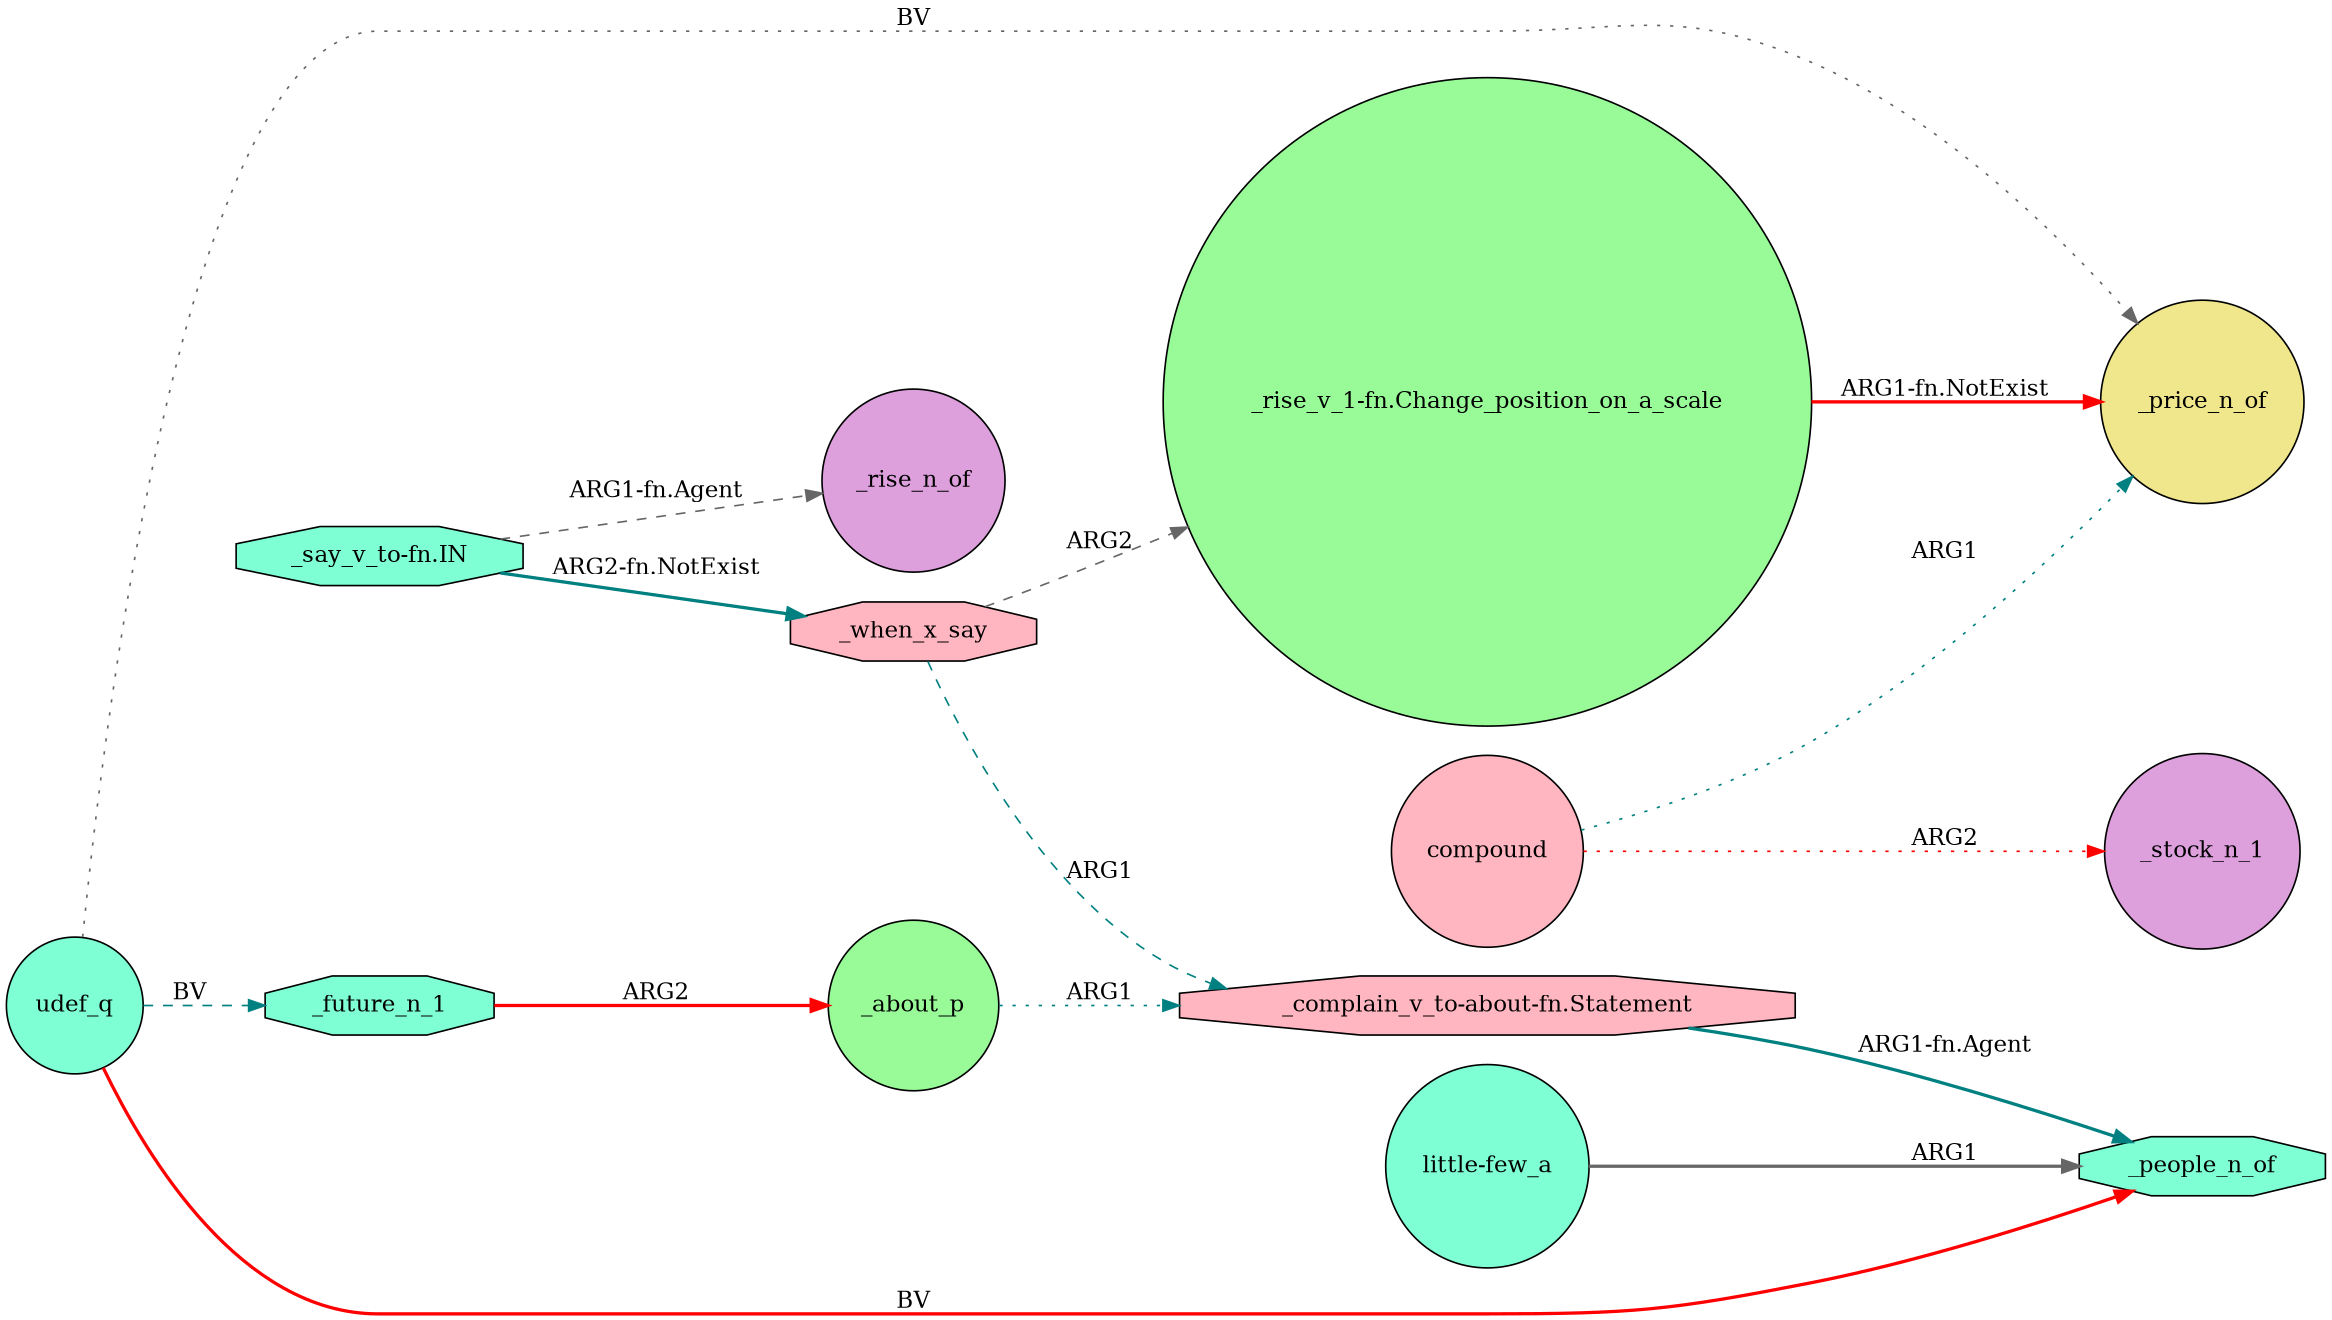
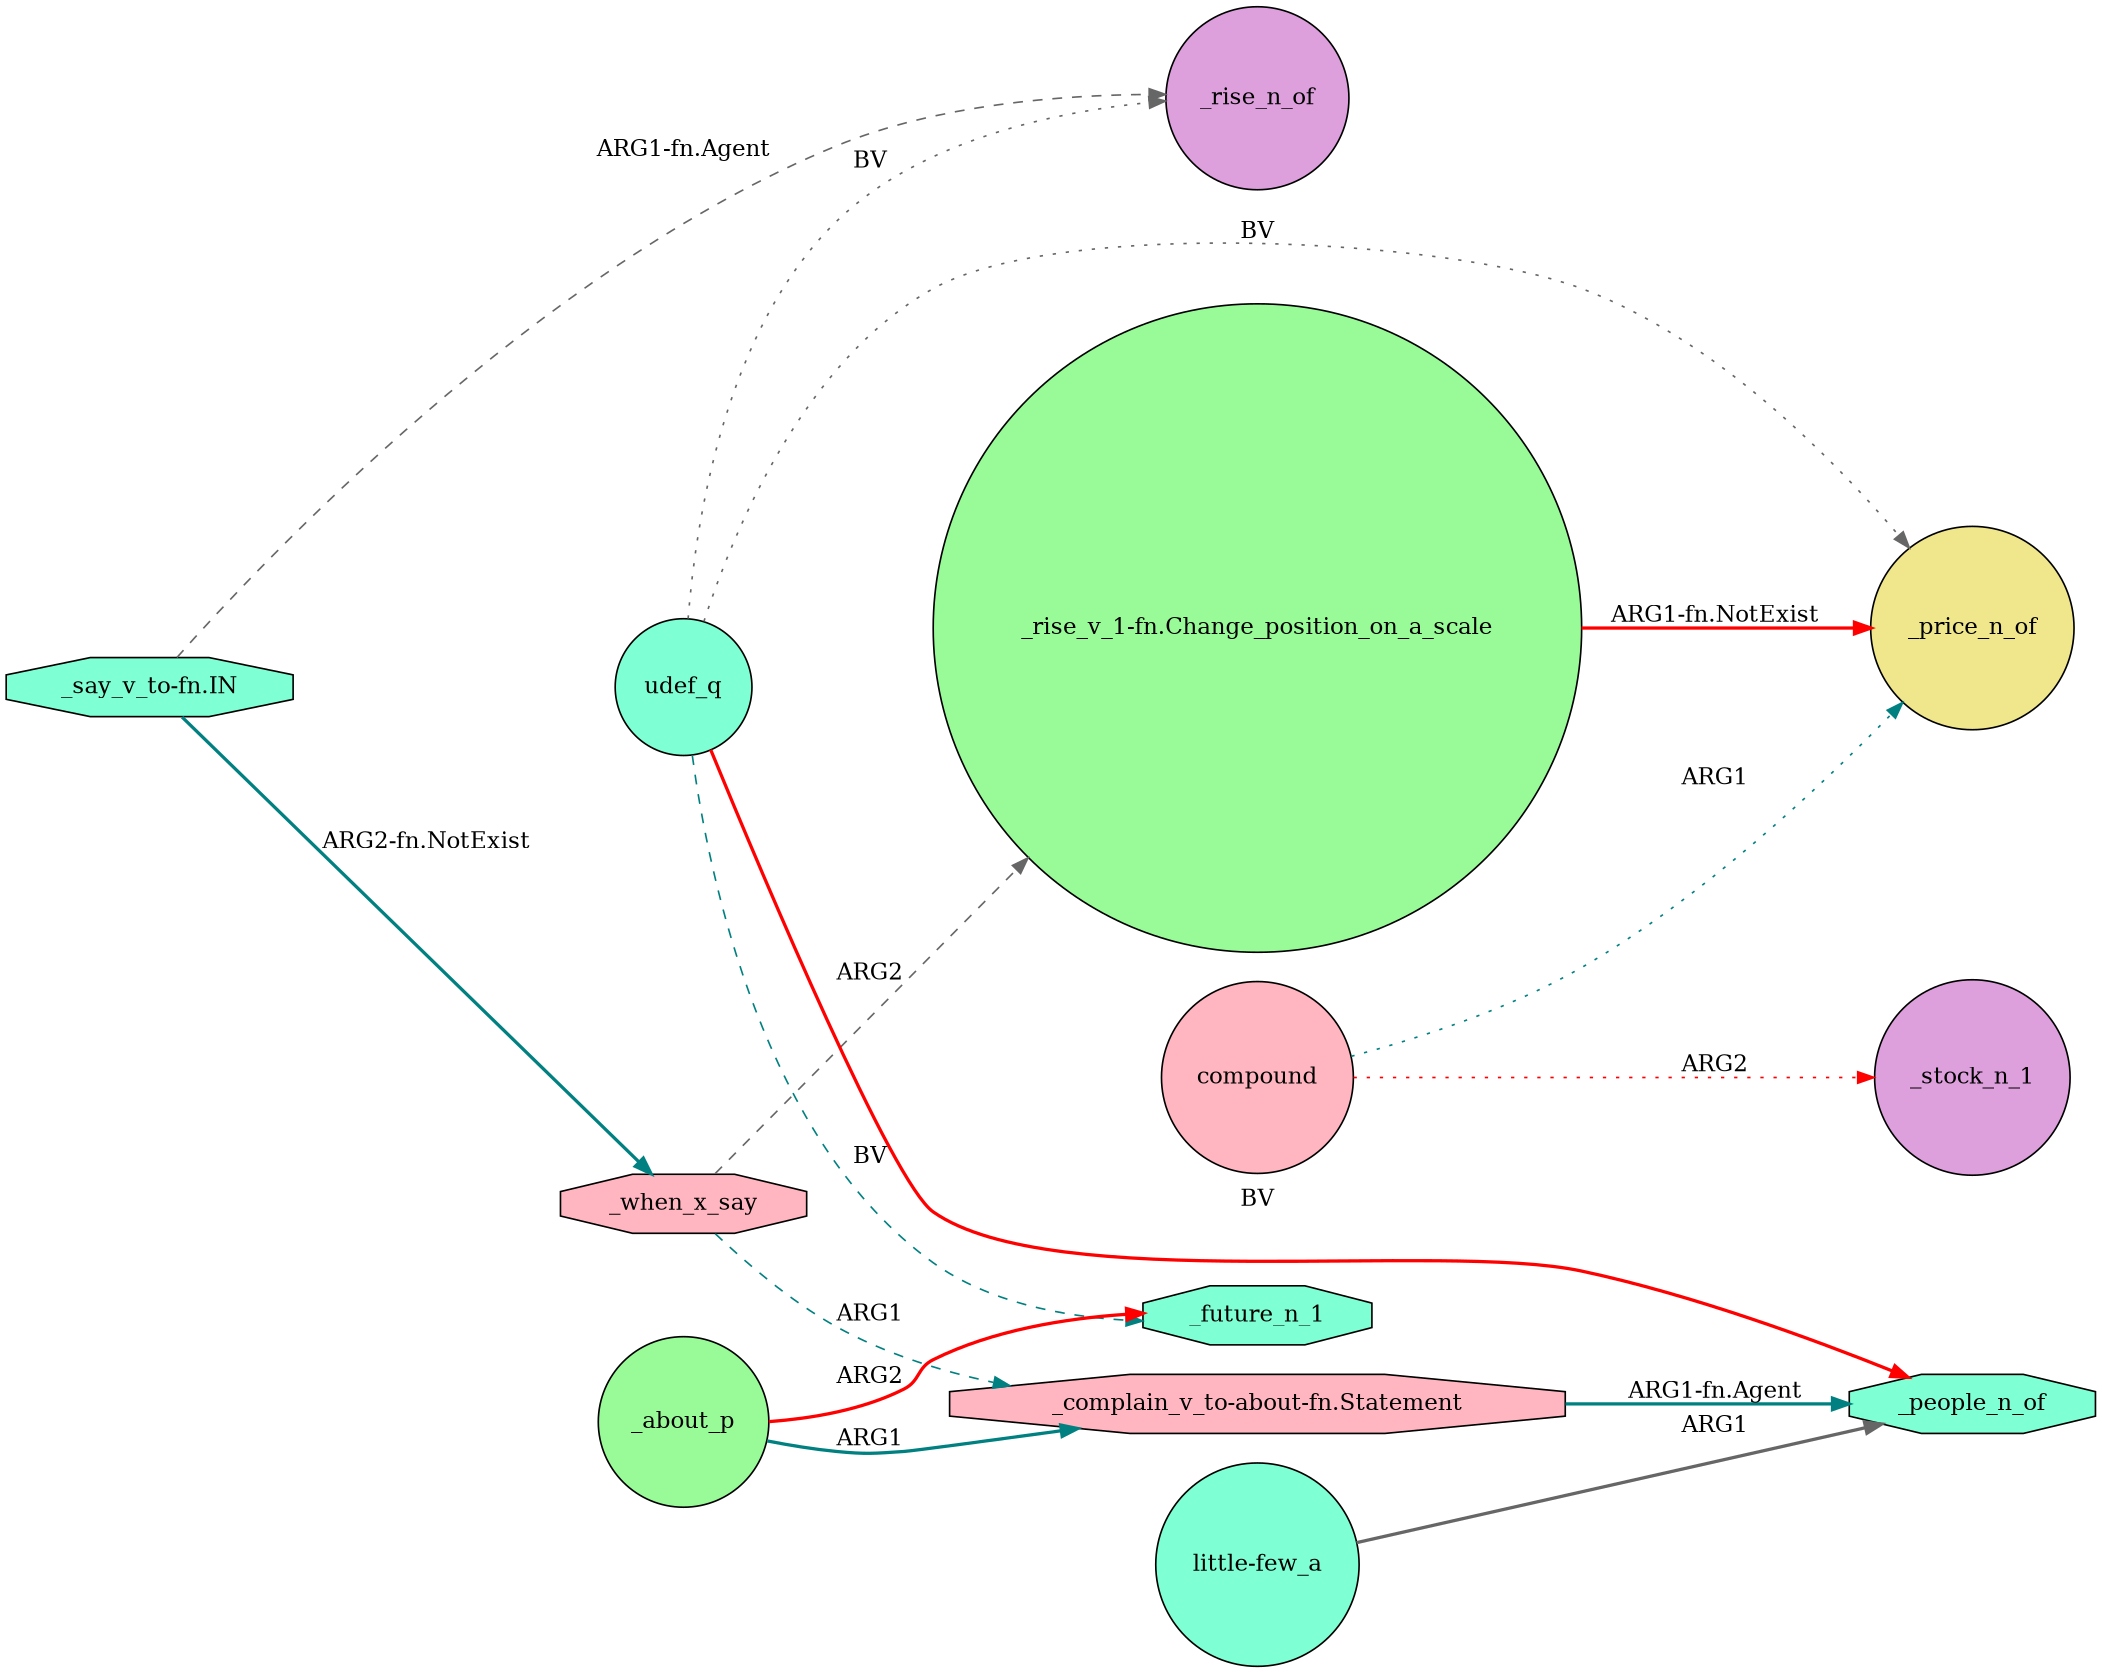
edge "udef_q" -> "_rise_n_of": added, label "BV"
edge "_future_n_1" -> "_about_p": reversed
edge "_about_p" -> "_complain_v_to-about-fn.Statement": style dotted -> bold
